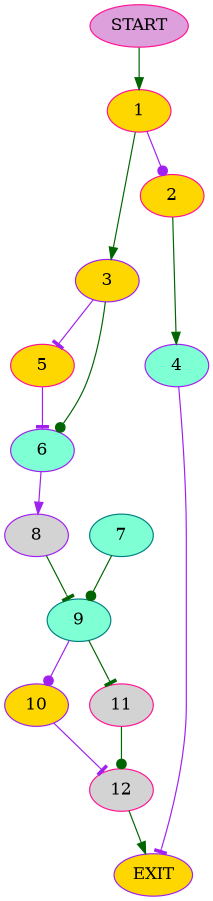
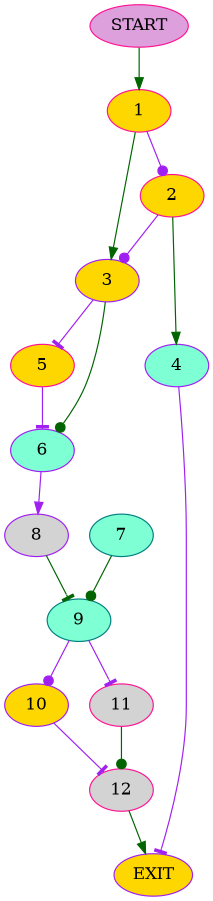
edge "2" -> "3": added
edge "9" -> "11": color darkgreen -> purple
